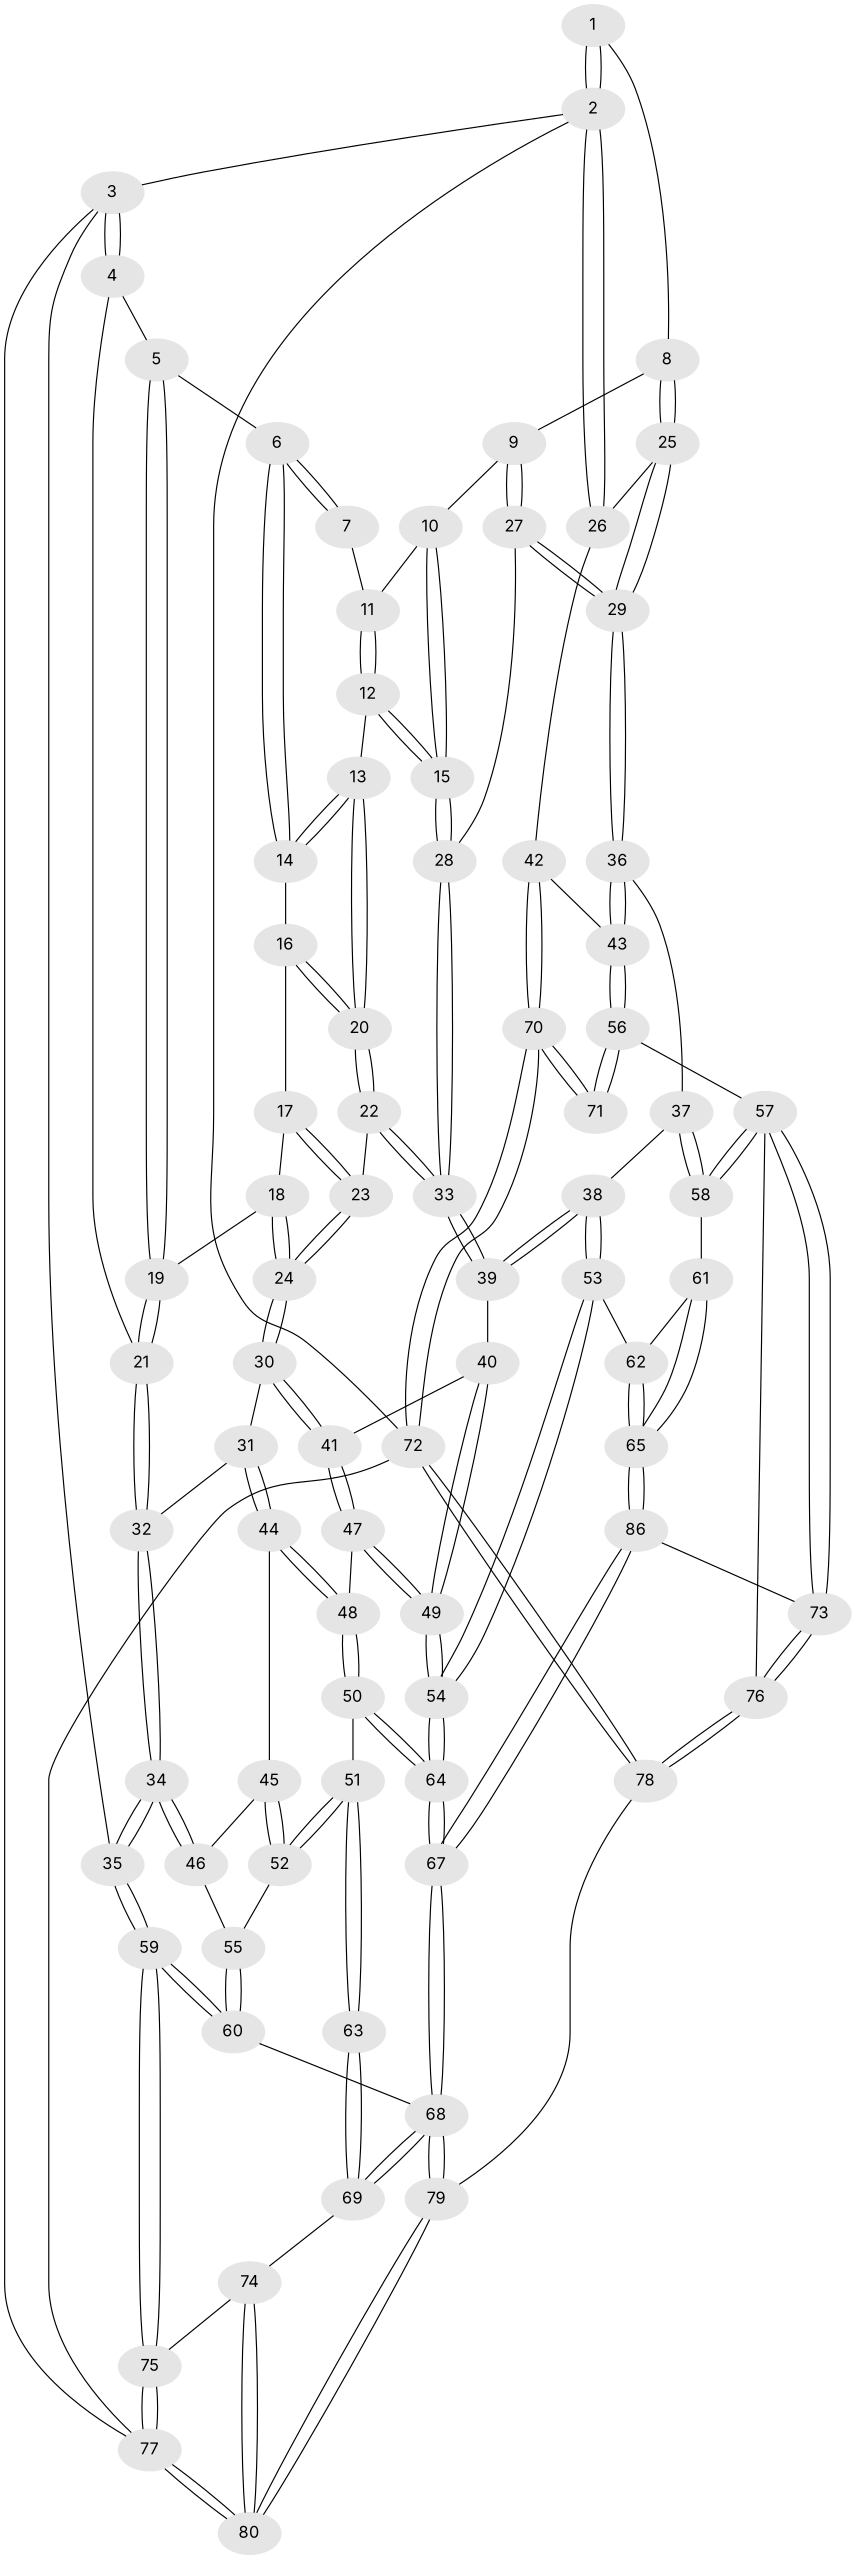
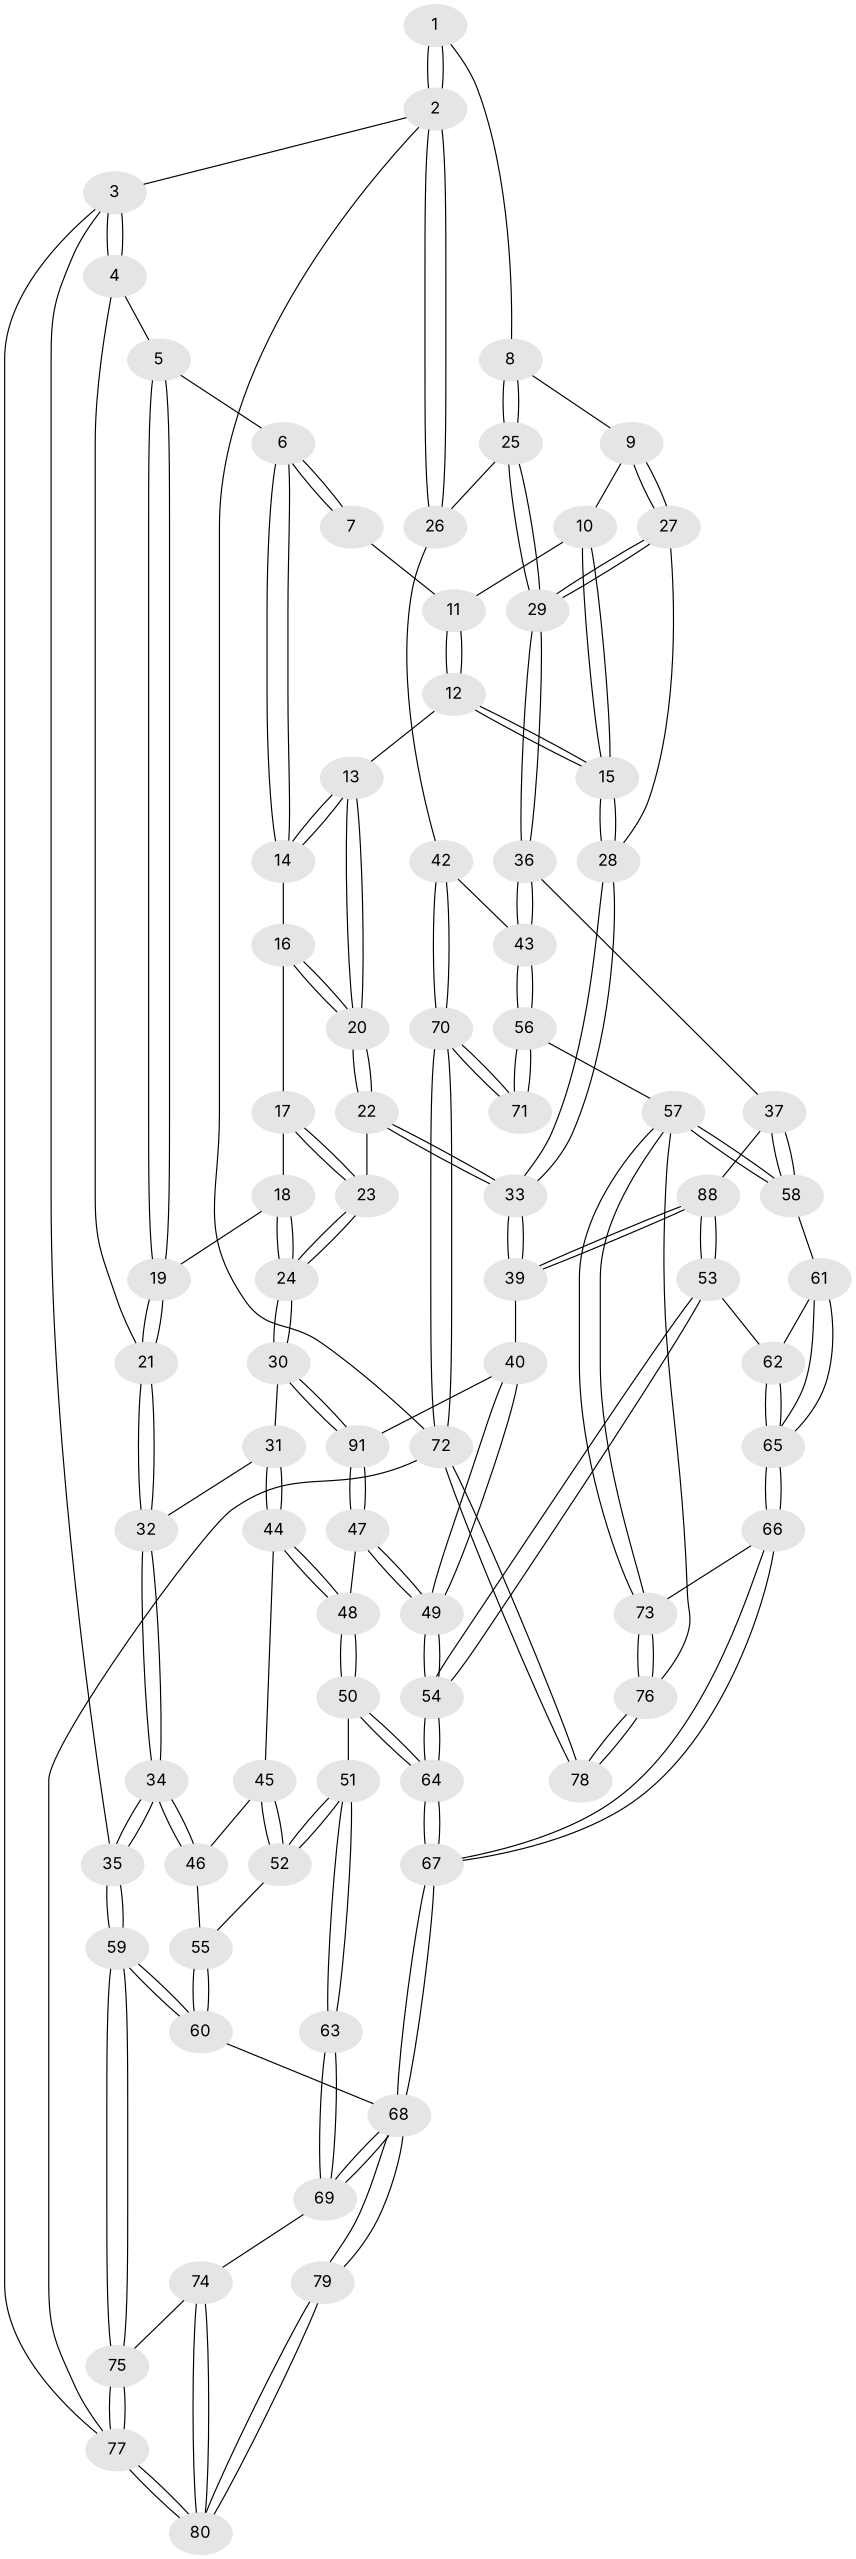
node "38": label "38" -> "88"
node "41": label "41" -> "91"
node "86": label "86" -> "66"
edge "78" -- "79": removed
